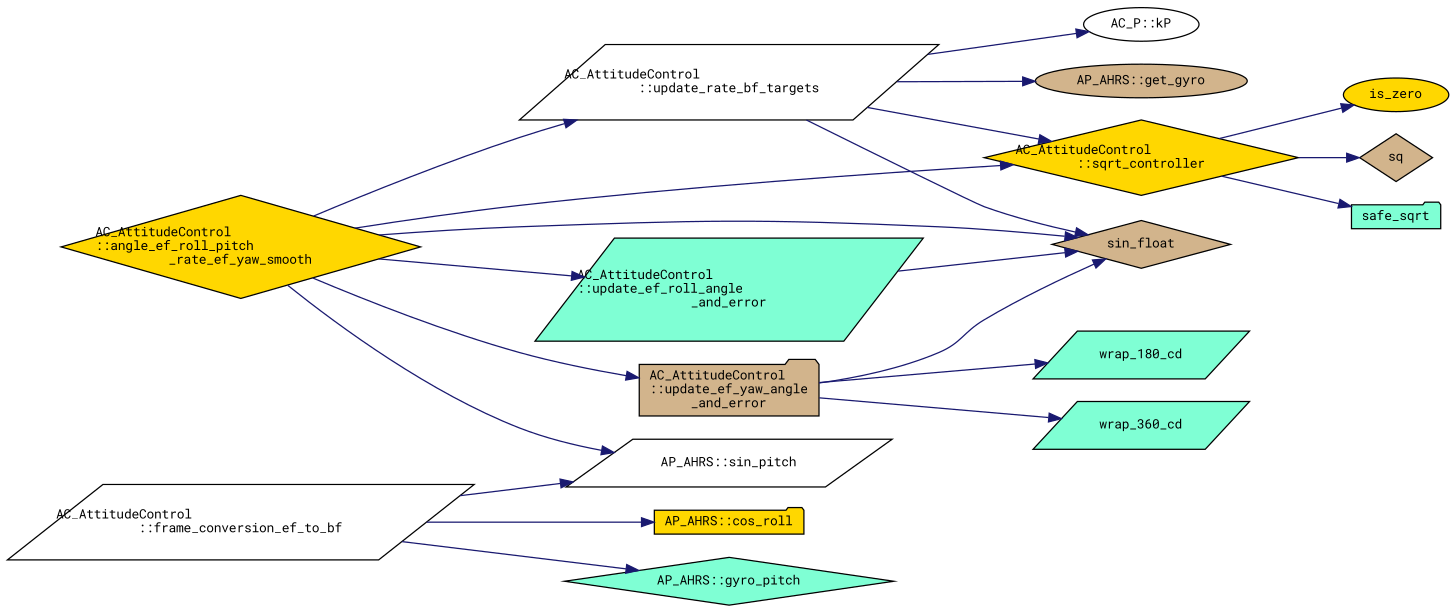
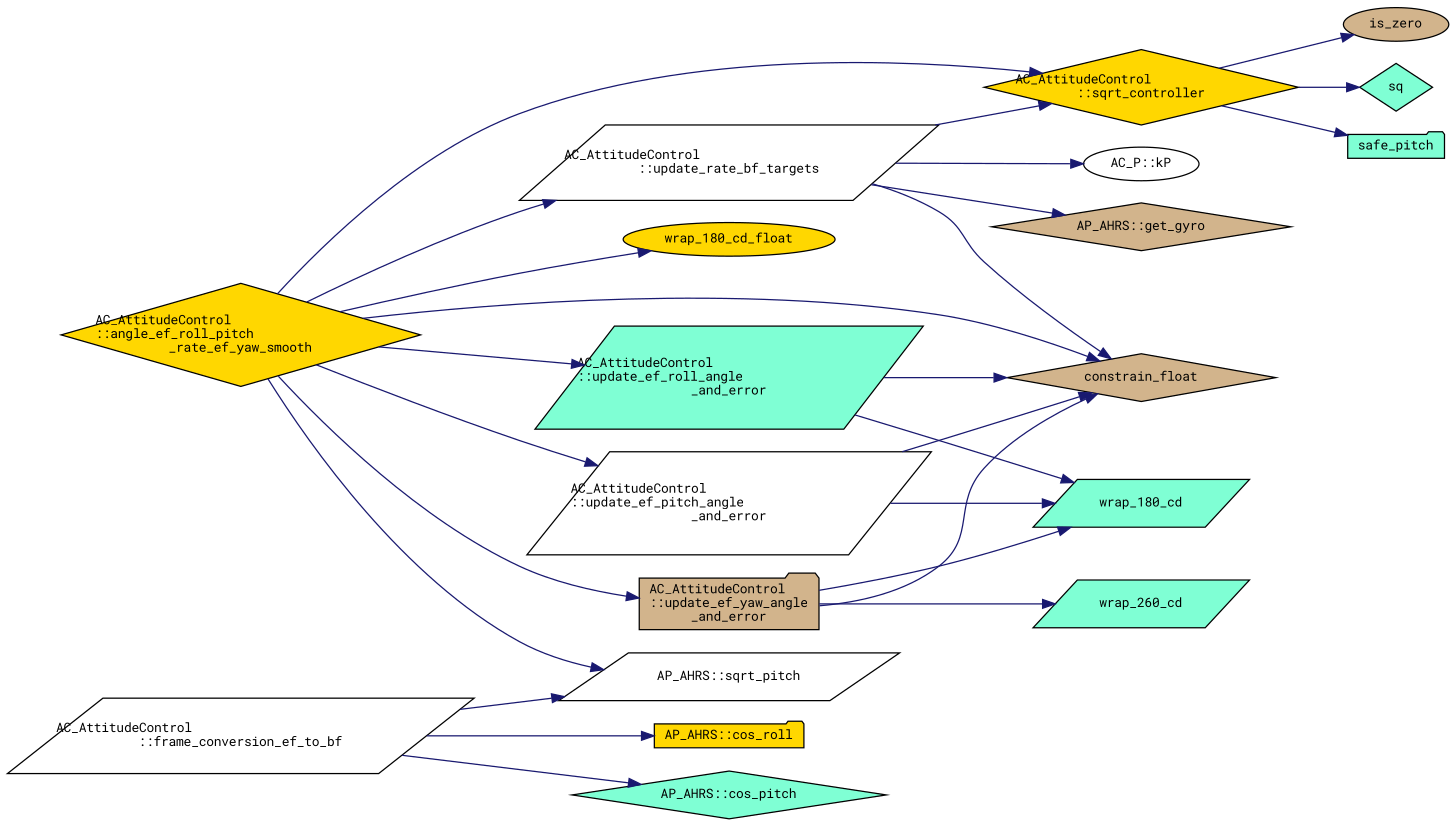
node "AP_AHRS::get_gyro": shape ellipse -> diamond
node "is_zero": fillcolor gold -> tan
node "sq": fillcolor tan -> aquamarine
node "safe_sqrt": label "safe_sqrt" -> "safe_pitch"
node "wrap_180_cd_float": added
node "sin_float": label "sin_float" -> "constrain_float"
node "wrap_360_cd": label "wrap_360_cd" -> "wrap_260_cd"
edge "AC_AttitudeControl ::update_ef_roll_angle _and_error" -> "wrap_180_cd": added
node "AP_AHRS::sin_pitch": label "AP_AHRS::sin_pitch" -> "AP_AHRS::sqrt_pitch"
node "AC_AttitudeControl ::update_ef_pitch_angle _and_error": added
node "AP_AHRS::gyro_pitch": label "AP_AHRS::gyro_pitch" -> "AP_AHRS::cos_pitch"
